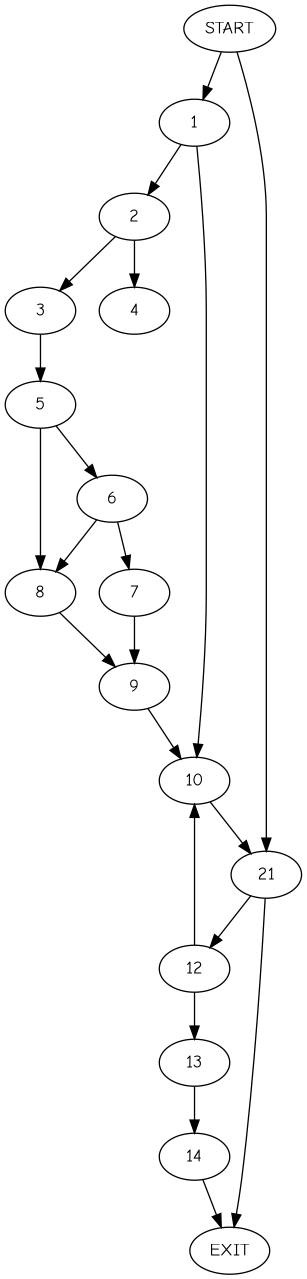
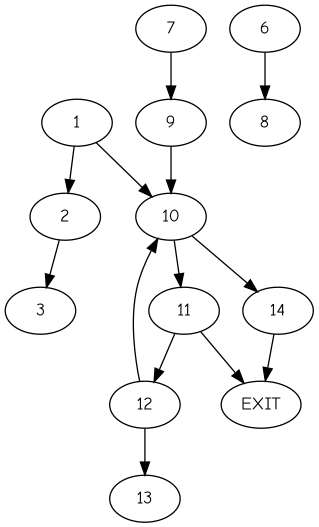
node "START": removed
node "4": removed
node "5": removed
edge "6" -> "7": removed
edge "8" -> "9": removed
node "21": label "21" -> "11"
edge "13" -> "14": now "10" -> "14"
